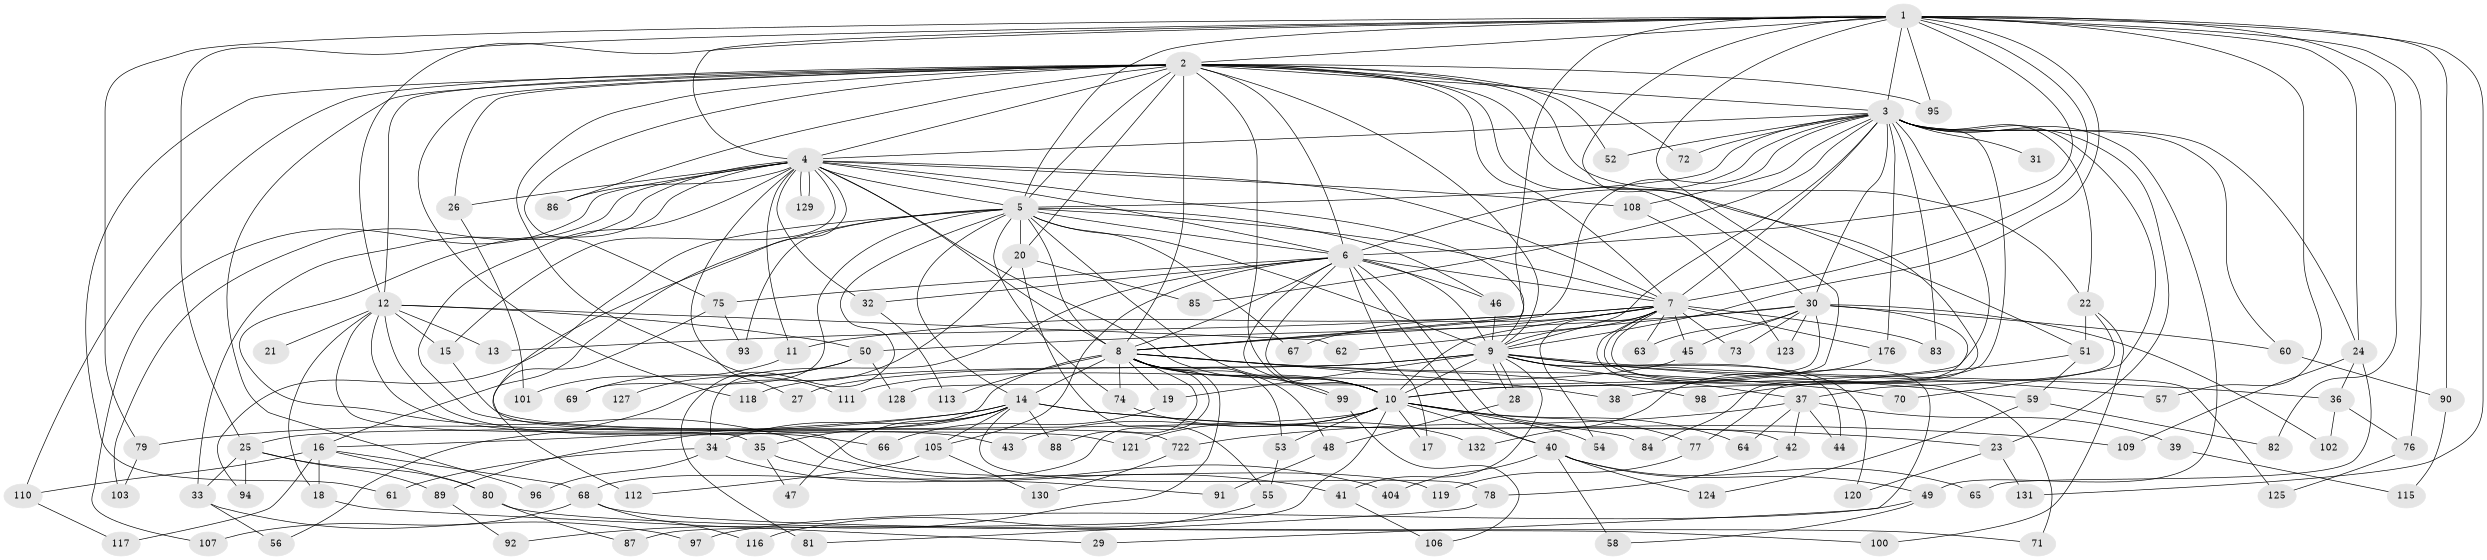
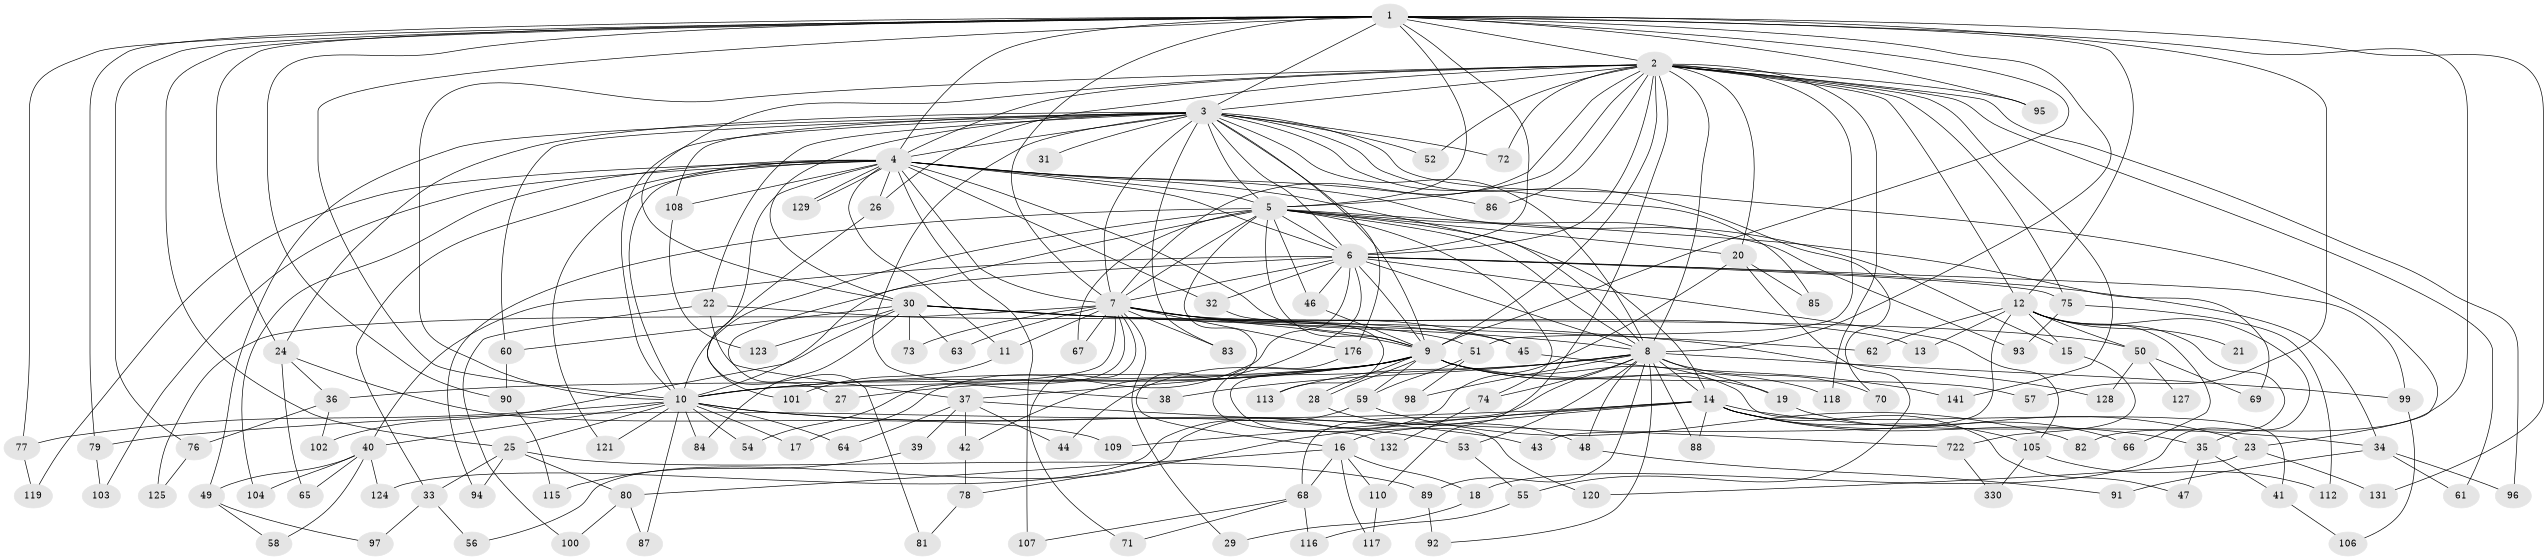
edge "2" -- "22": removed
node "111": label "111" -> "141"
node "130": label "130" -> "330"
node "404": label "404" -> "104"
